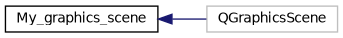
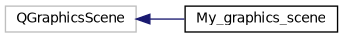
edge "QGraphicsScene" -> "My_graphics_scene": reversed
